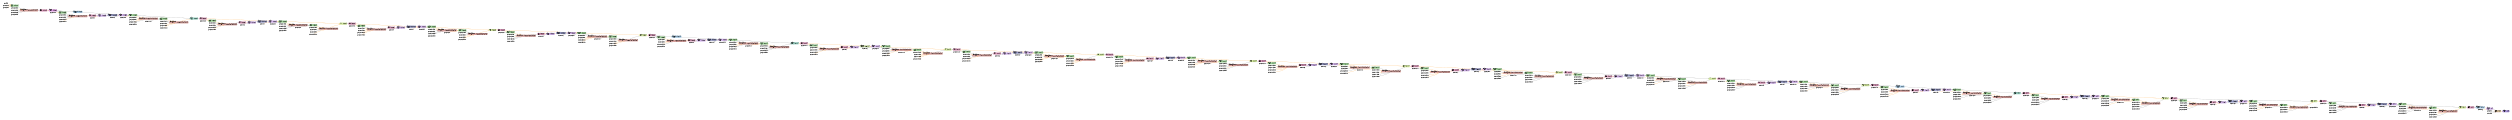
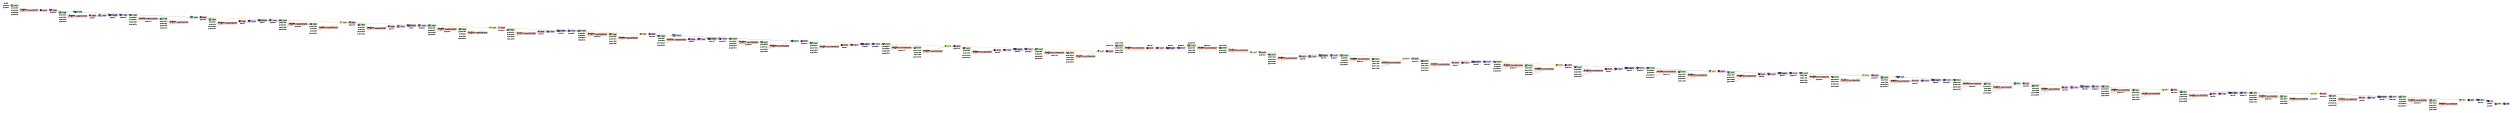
node "transpose_6": fillcolor #d6eda0 -> #9296c4
node "gpu_0/gconv1_15_bn_rm_0": removed
node "gpu_0/gconv1_22_w_0": removed
